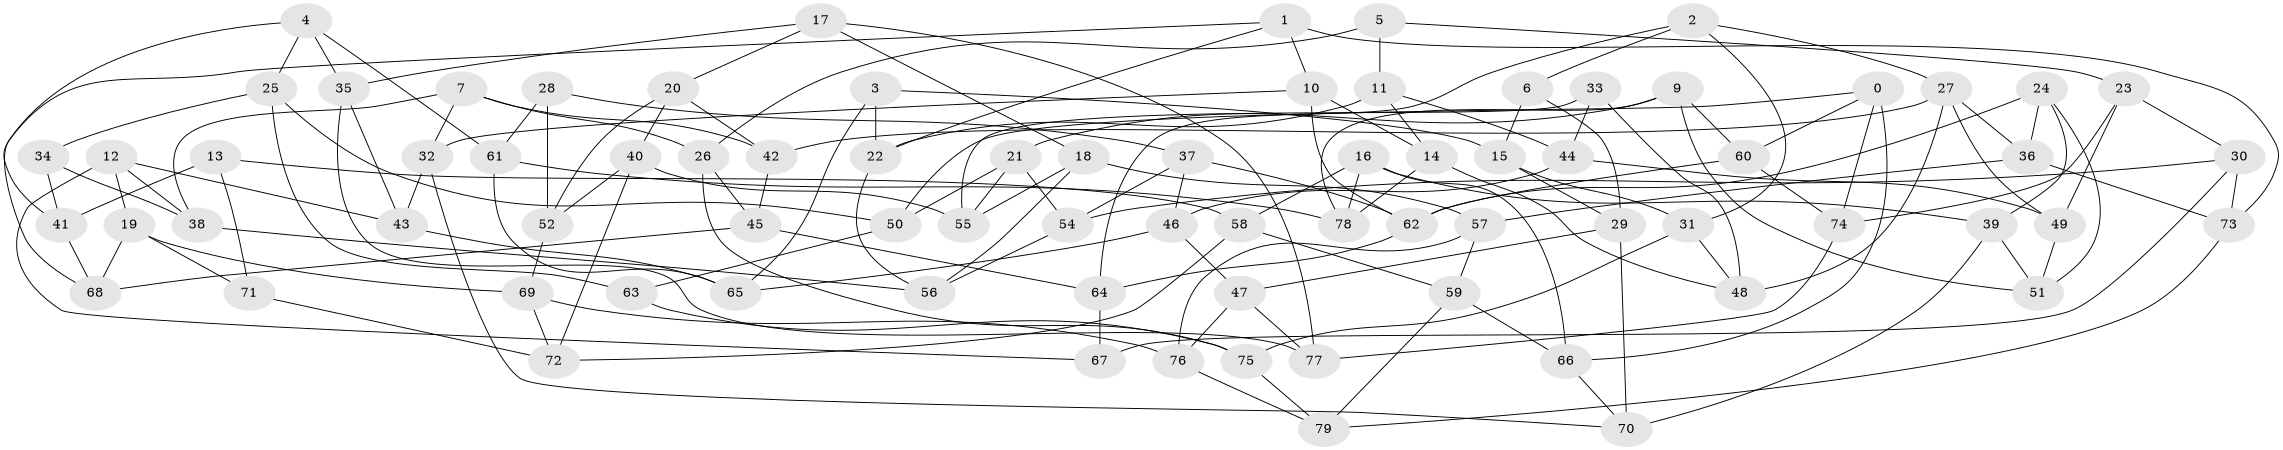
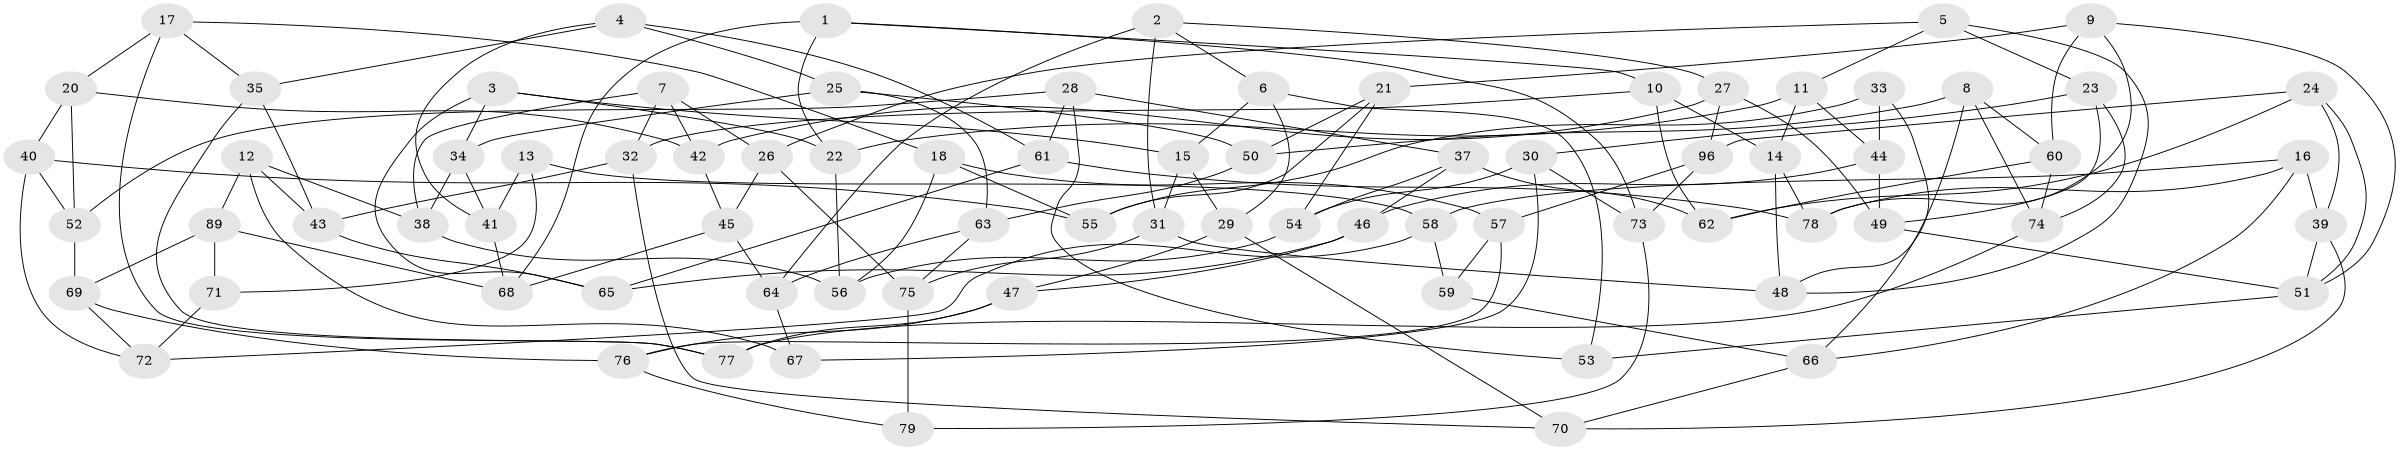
node "0": label "0" -> "8"
edge "3" -- "34": added
node "36": label "36" -> "96"
node "19": label "19" -> "89"
edge "27" -- "48": now "5" -- "48"
edge "62" -- "64": now "63" -- "64"
edge "59" -- "79": removed
node "53": added
